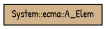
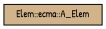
node "System::ecma::A_Elem": label "System::ecma::A_Elem" -> "Elem::ecma::A_Elem"
